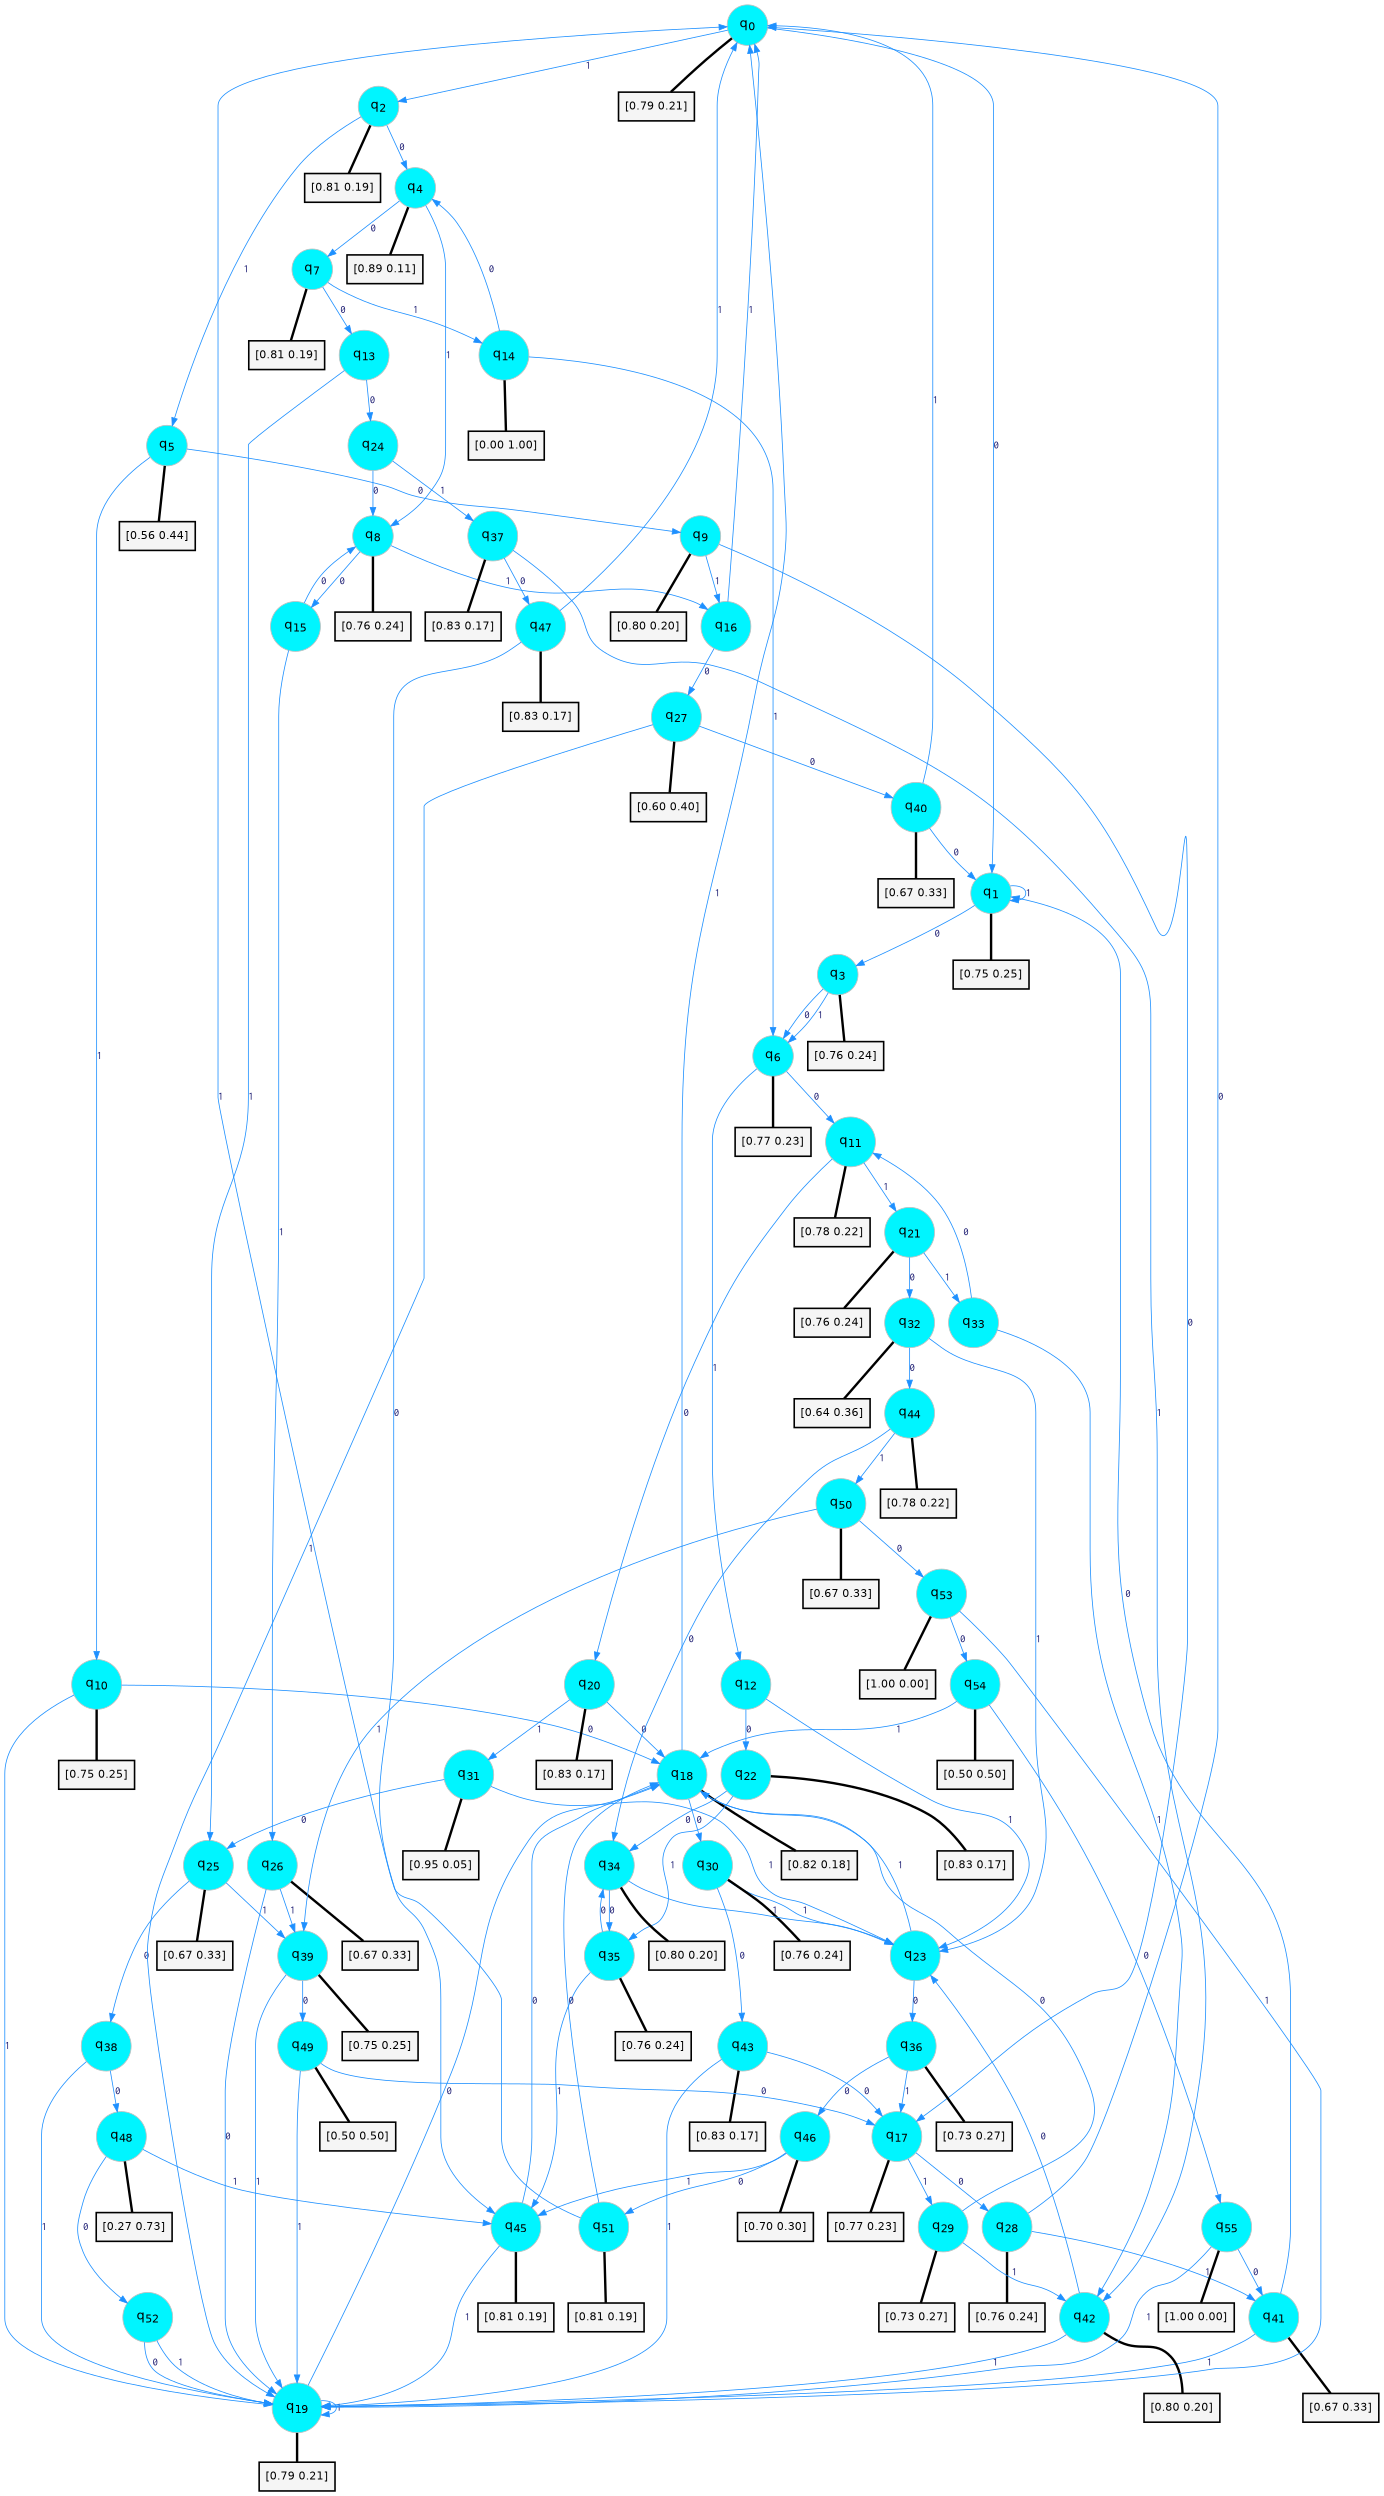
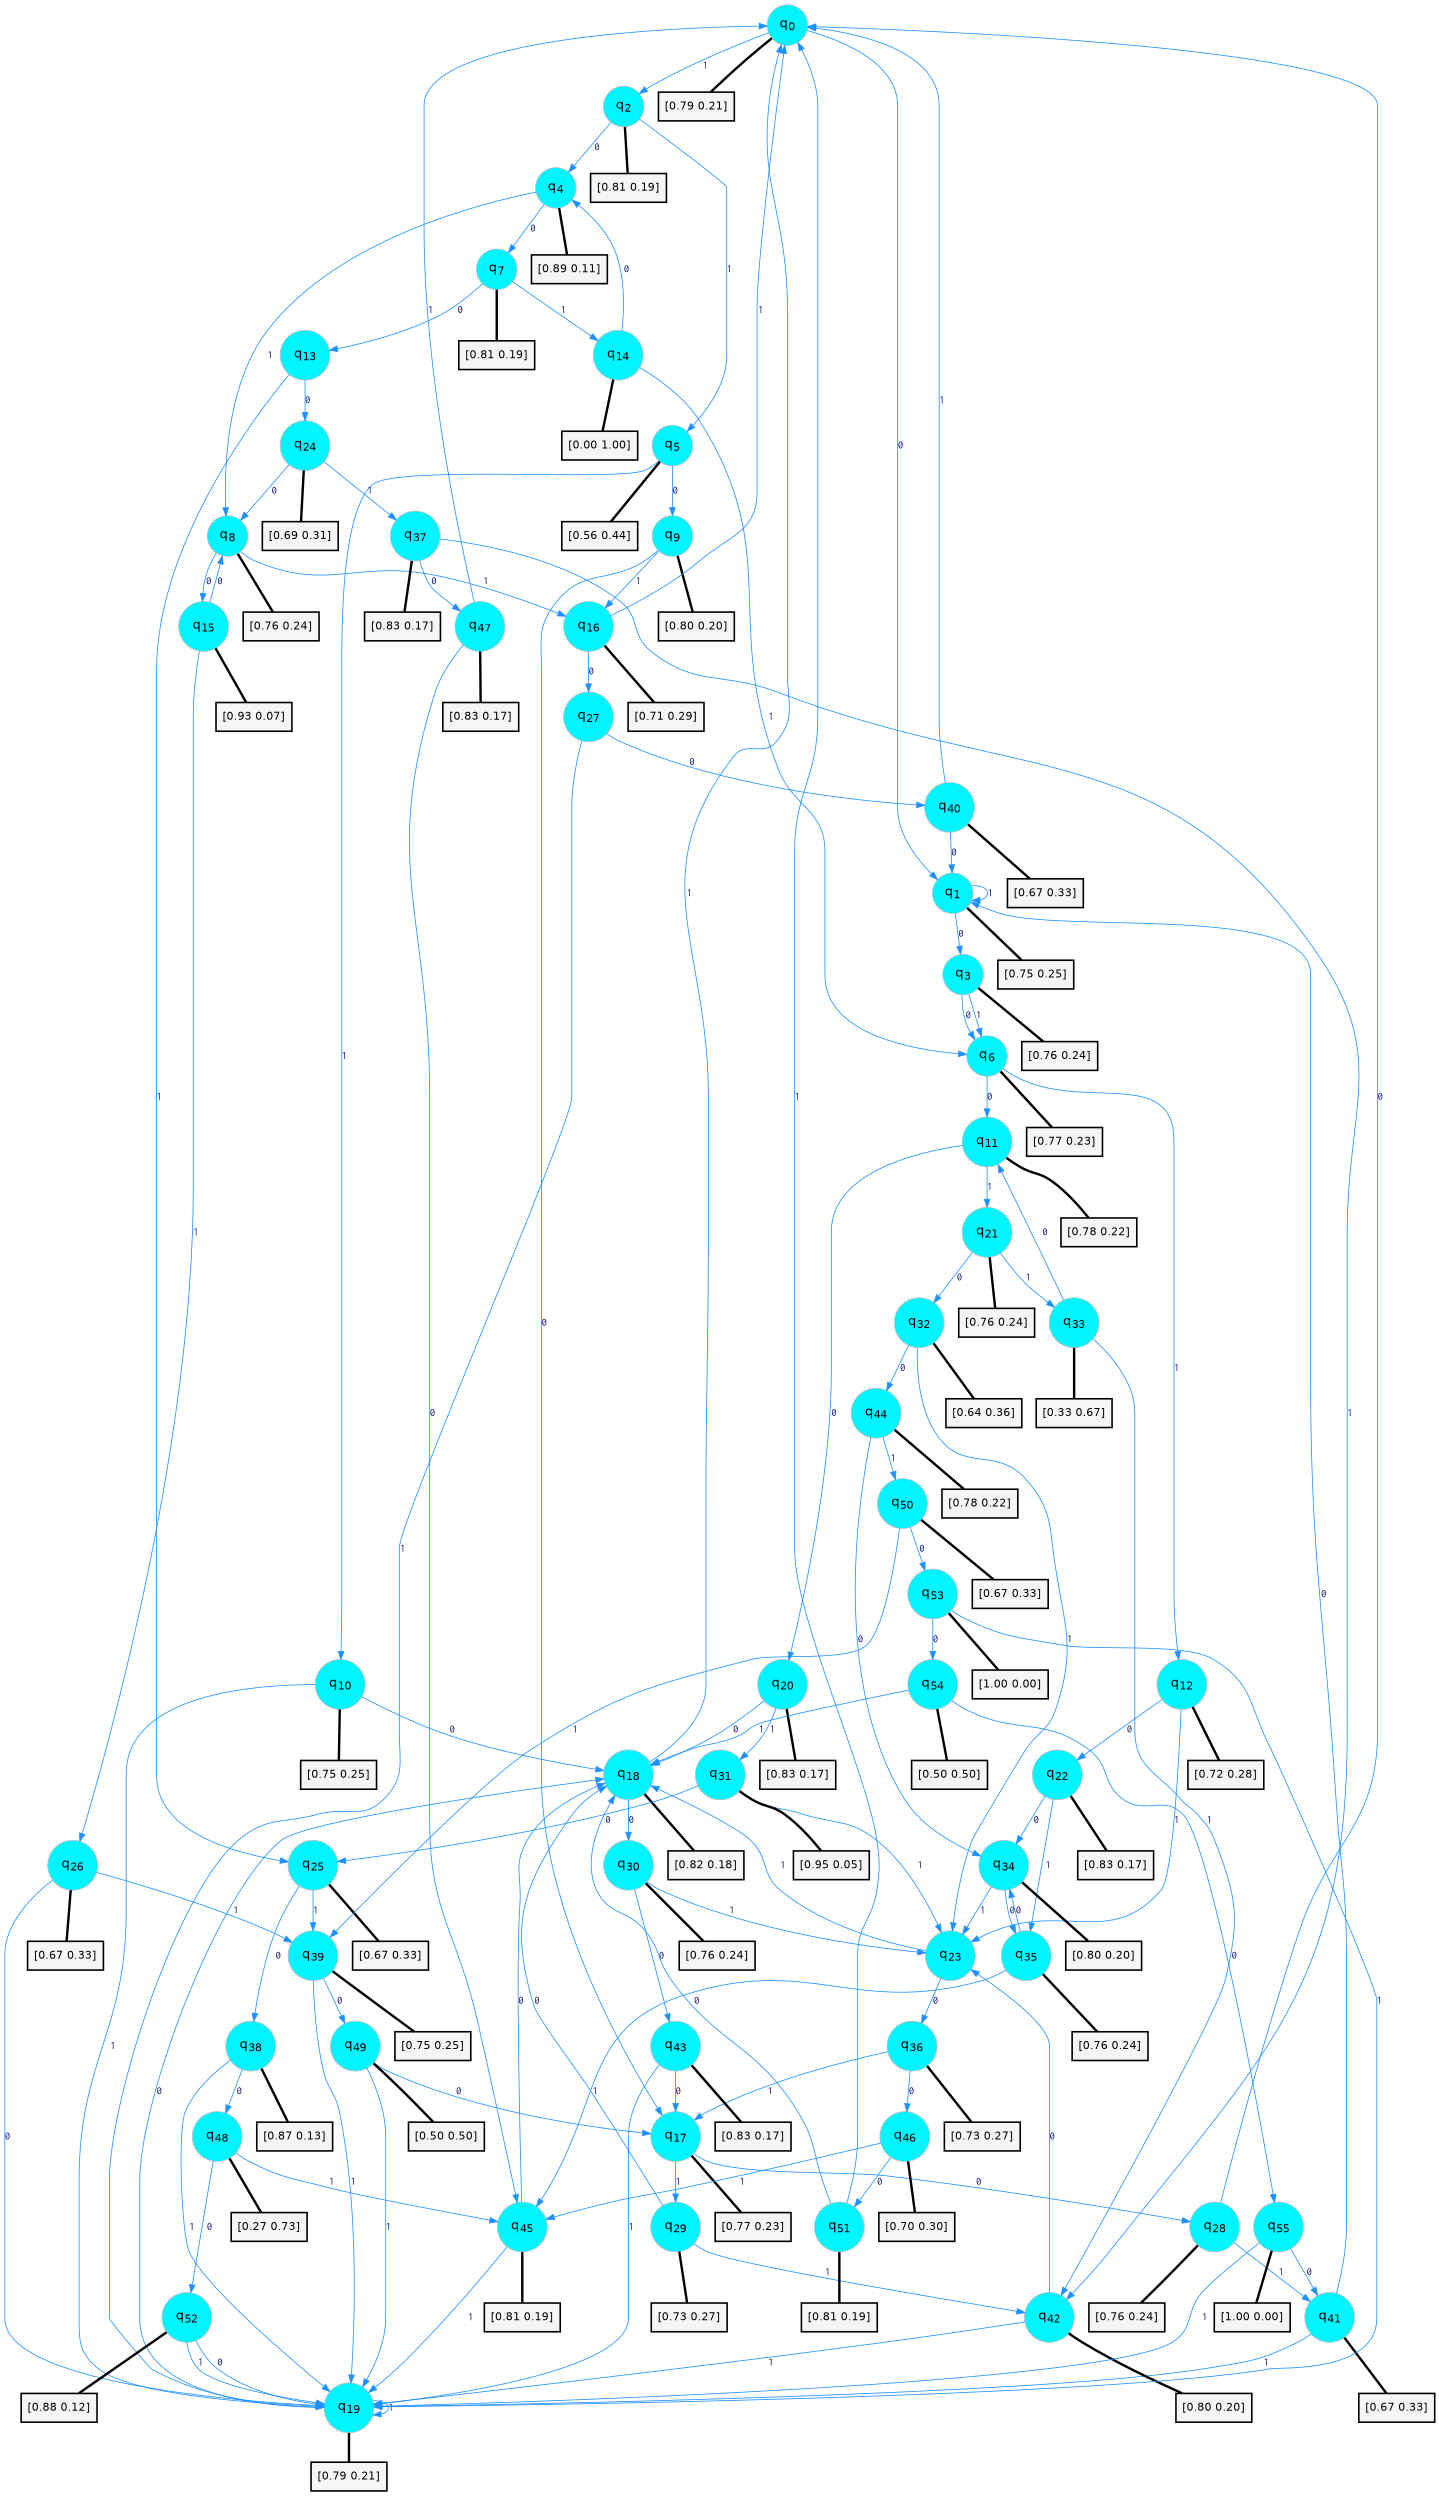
node "[0.69 0.31]": added
node "[0.93 0.07]": added
node "[0.71 0.29]": added
node "[0.60 0.40]": removed
node "[0.33 0.67]": added
node "[0.72 0.28]": added
node "[0.87 0.13]": added
node "[0.88 0.12]": added
